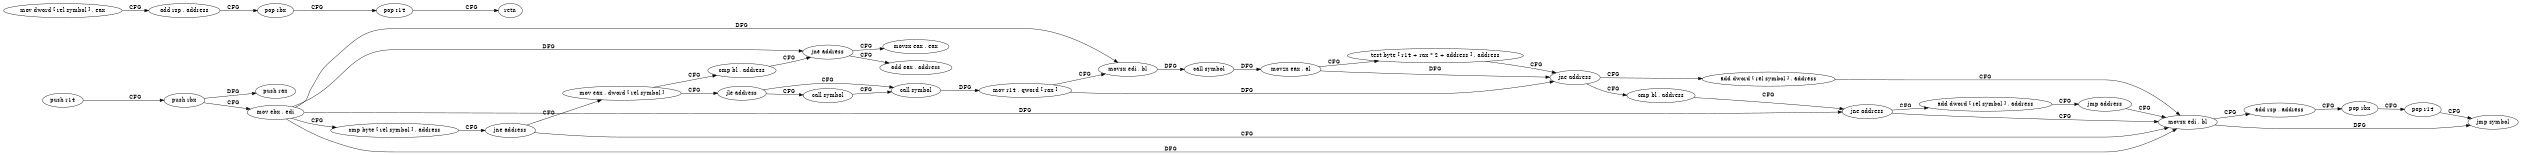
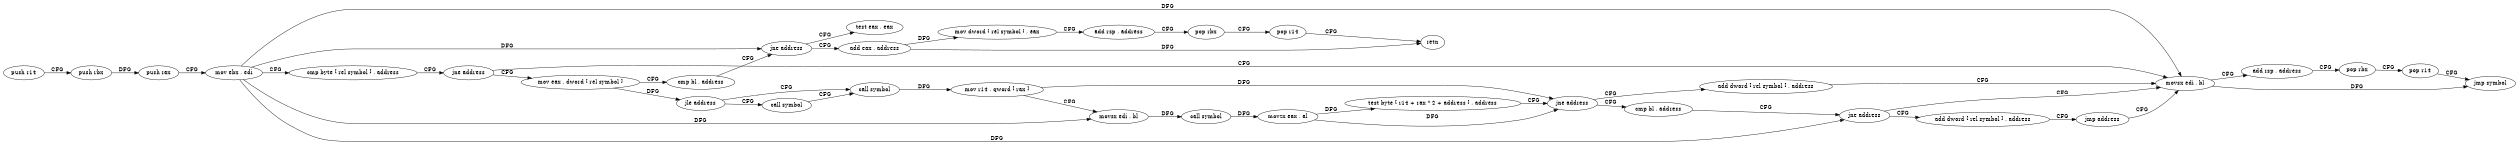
edge "add eax , address" -> "mov dword [ rel symbol ] , eax": added, label "DFG"
node "movsx eax , eax": label "movsx eax , eax" -> "test eax , eax"
edge "add eax , address" -> "retn": added, label "DFG"
edge "movzx eax , al" -> "test byte [ r14 + rax * 2 + address ] , address": label "CFG" -> "DFG"
edge "mov eax , dword [ rel symbol ]" -> "jle address": label "CFG" -> "DFG"
edge "push rbx" -> "mov ebx , edi": now "push rax" -> "mov ebx , edi"
